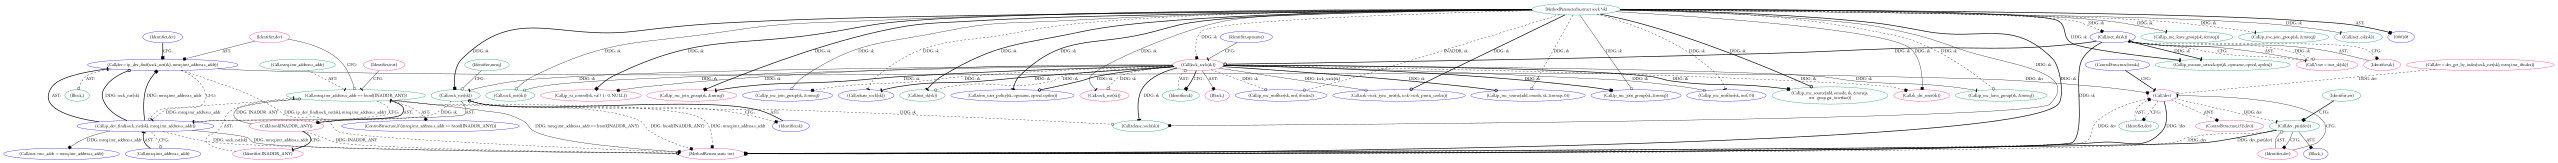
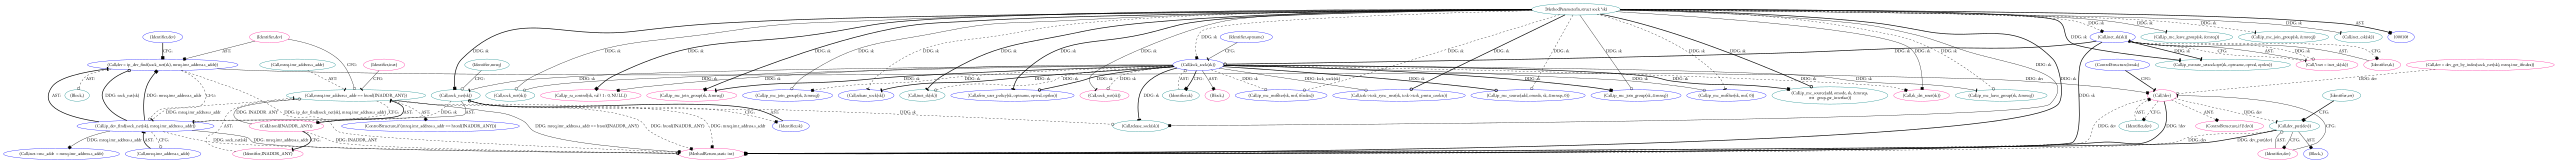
edge "(MethodParameterIn,struct sock *sk)" -> "(Call,ip_mc_msfilter(sk, msf, ifindex))": label "INADDR: sk" -> "DDG: sk"
node "(Call,lock_sock(sk))": color deeppink -> blue
